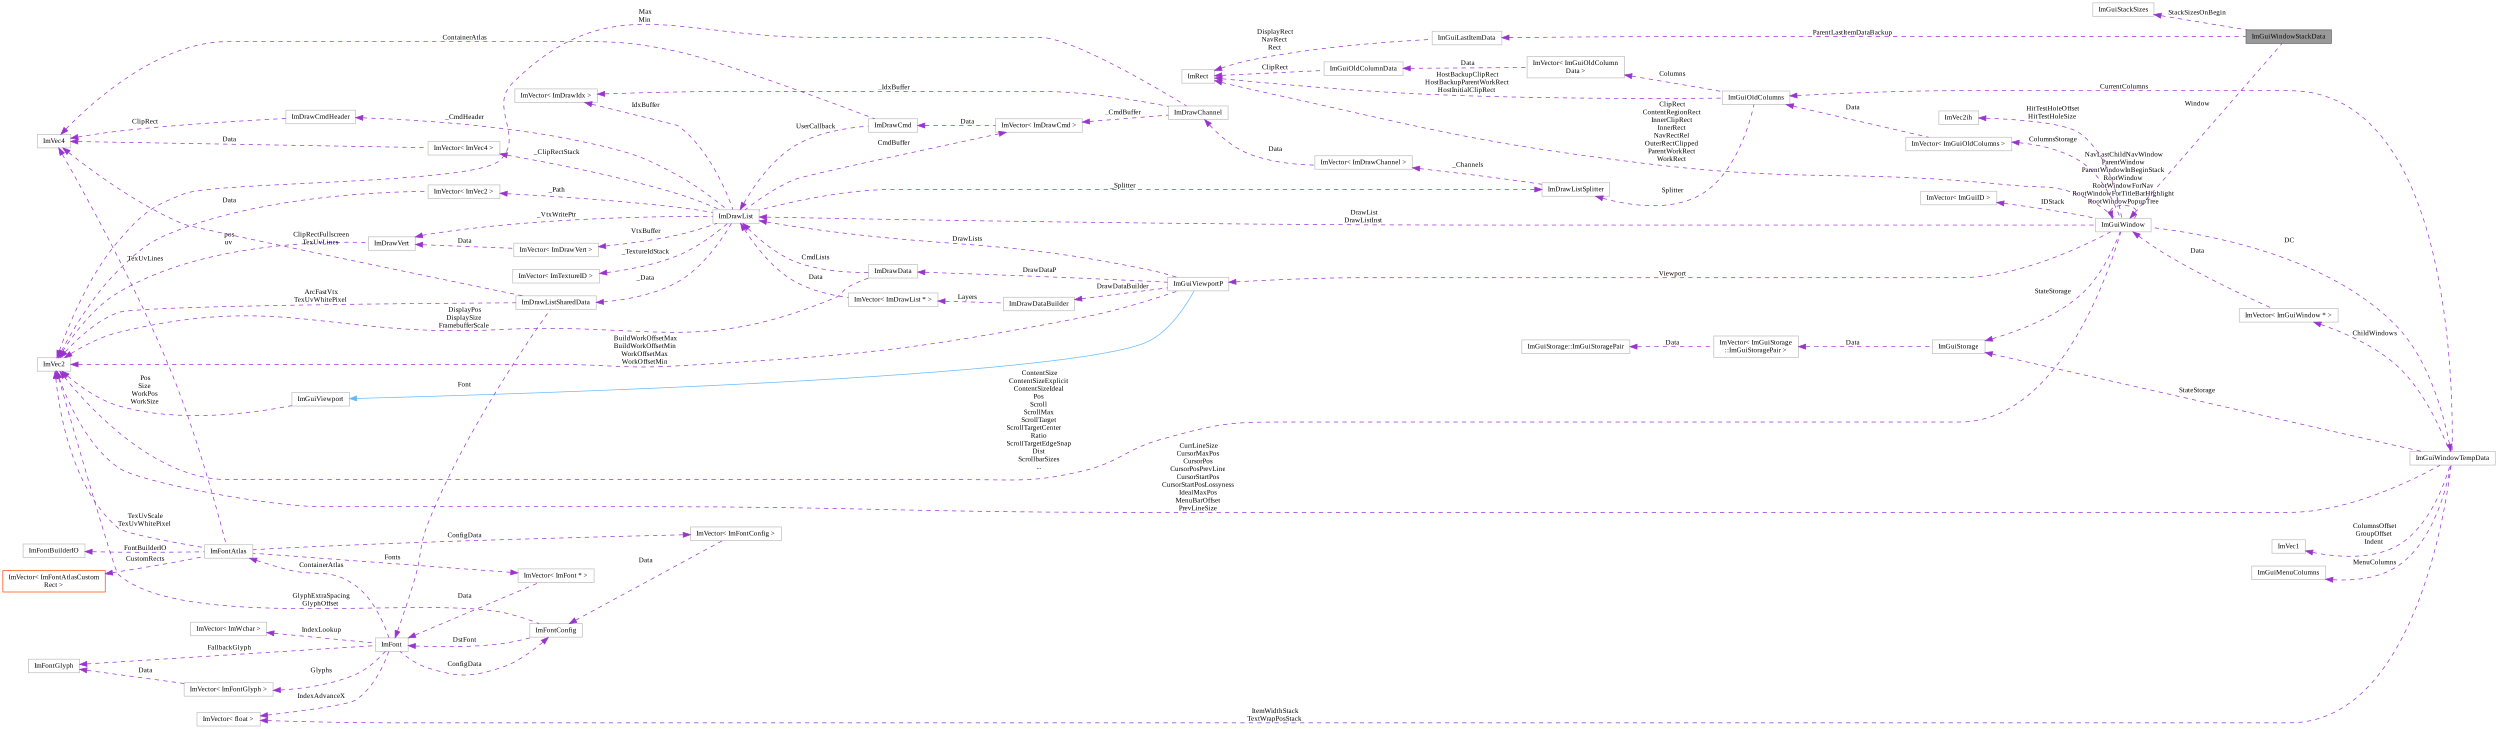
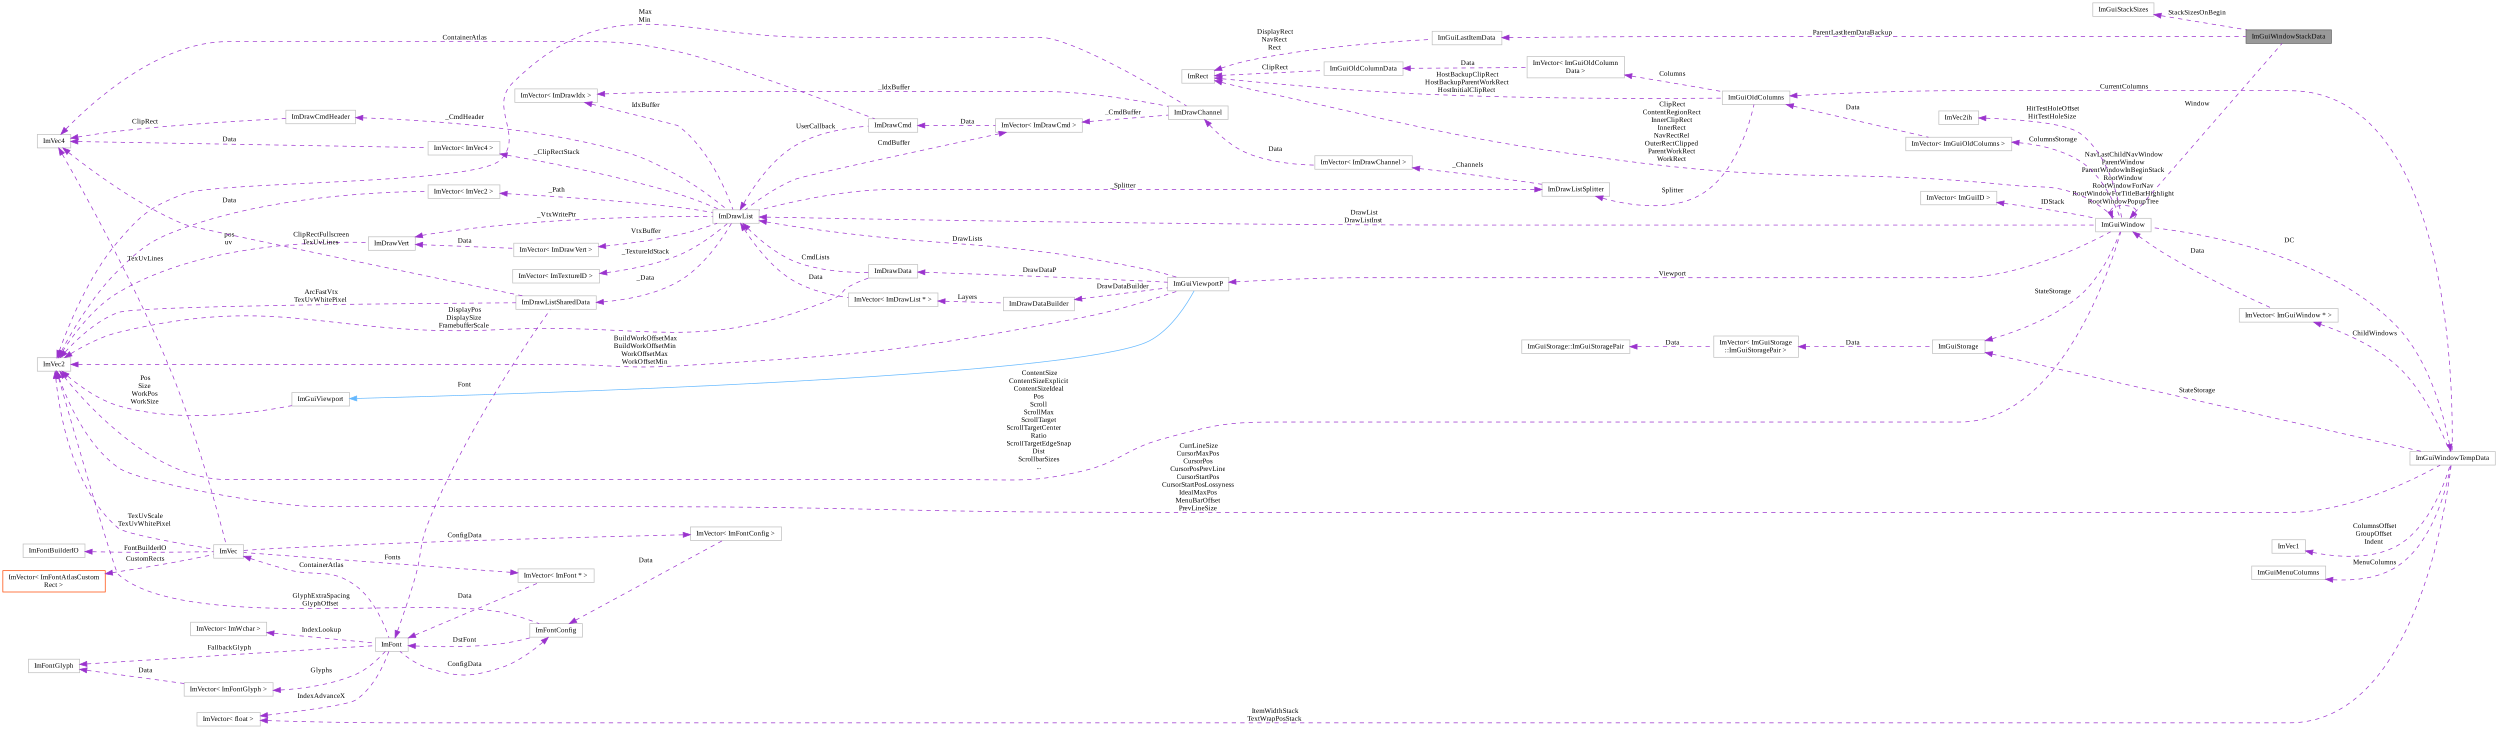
node "ImFontAtlas": label "ImFontAtlas" -> "ImVec"
